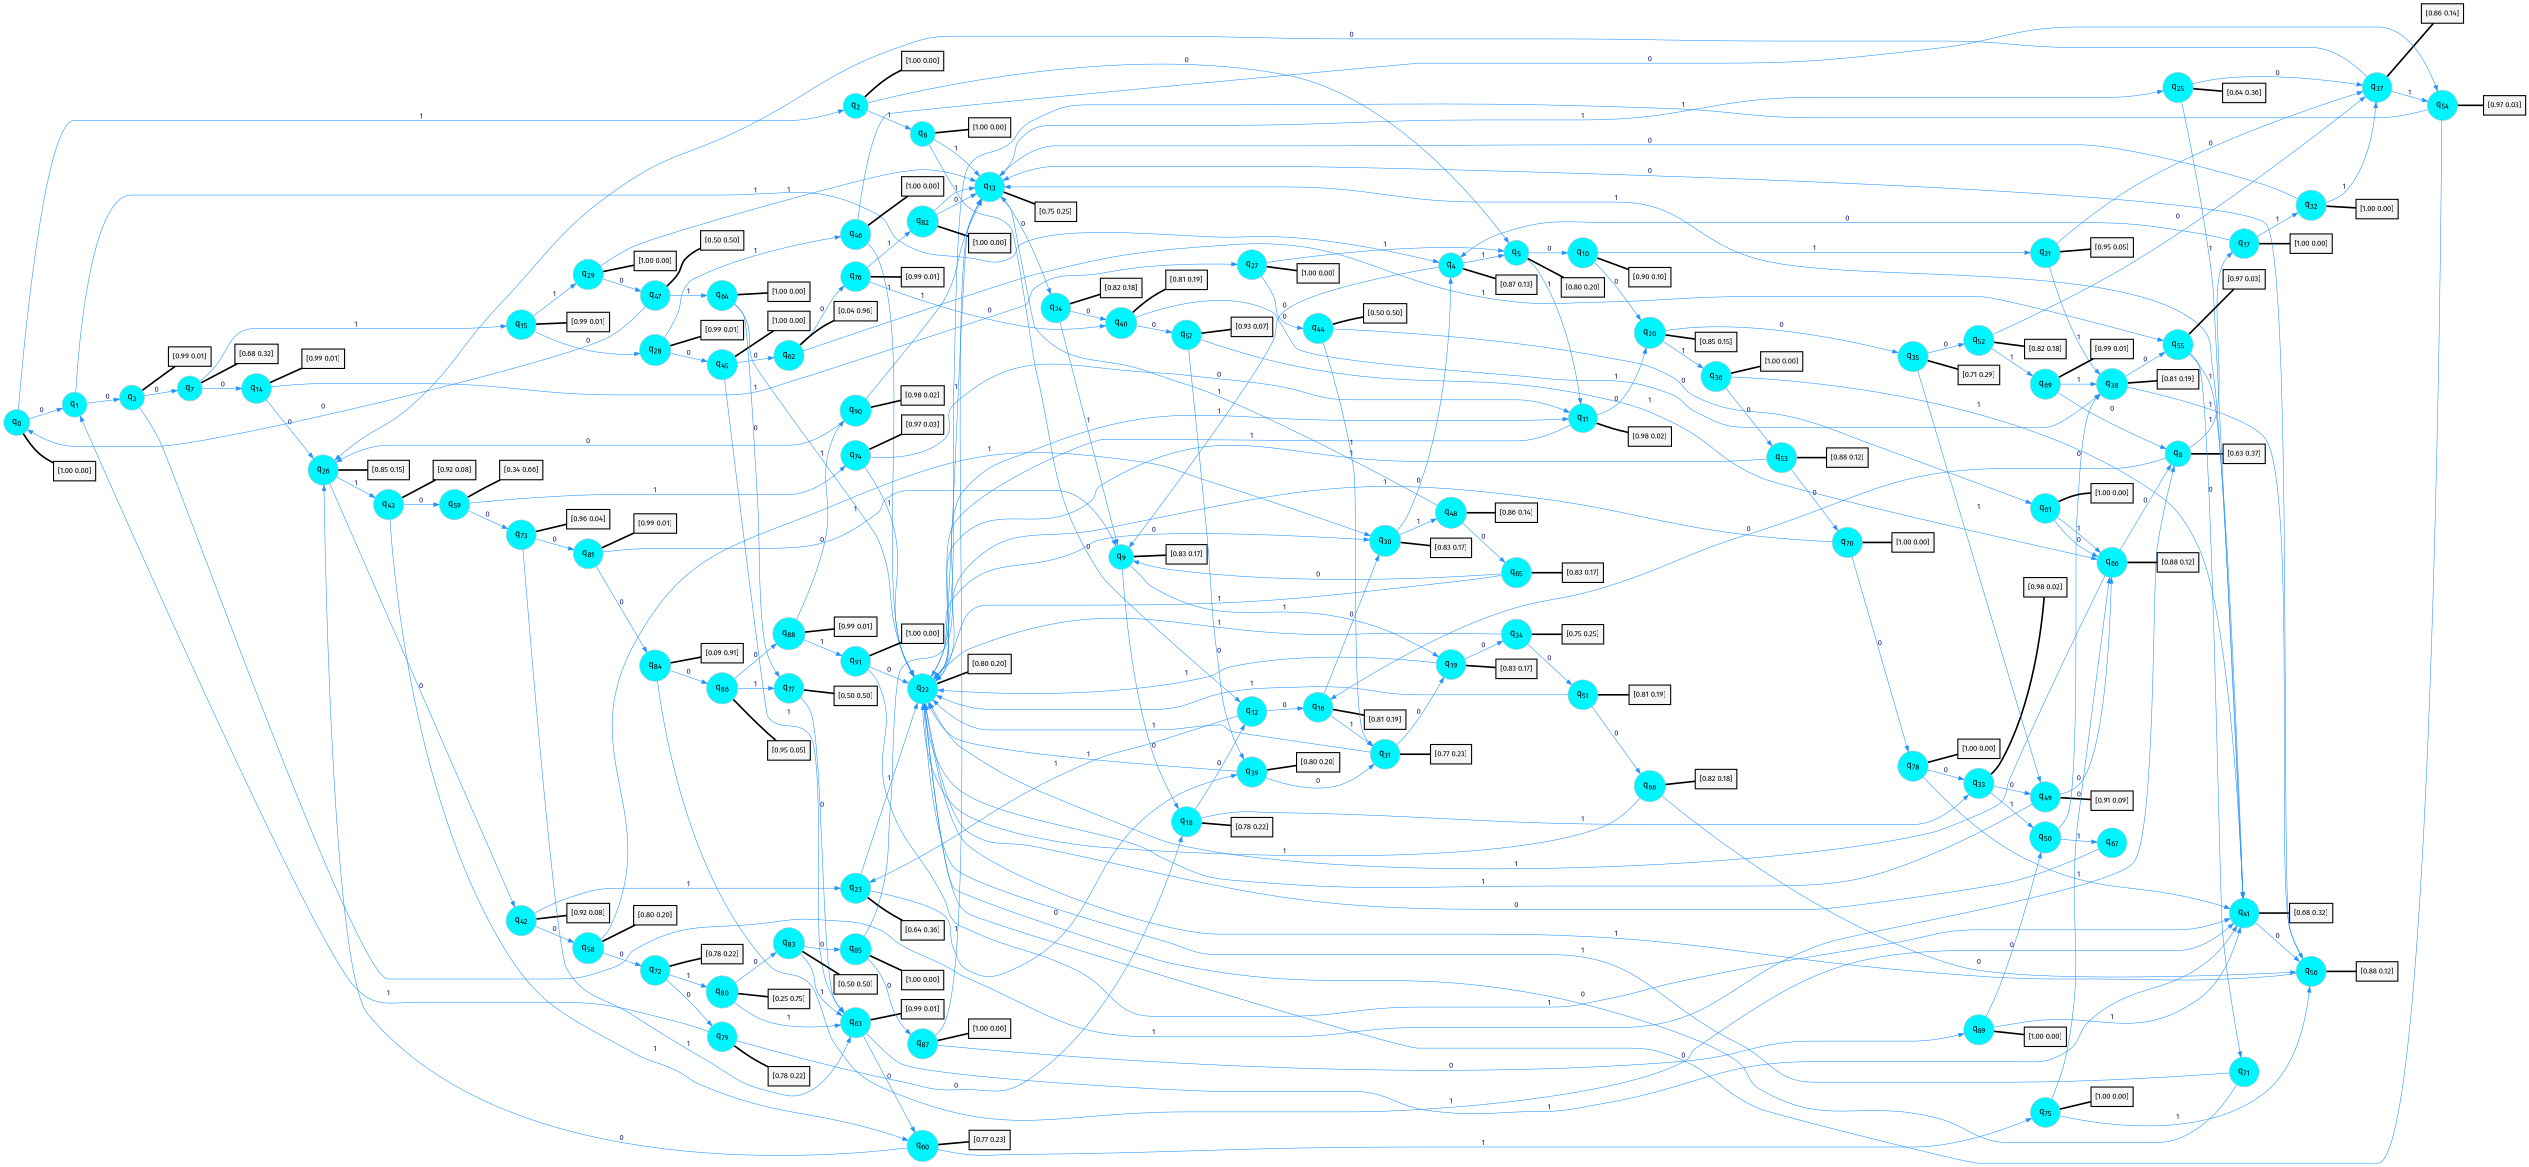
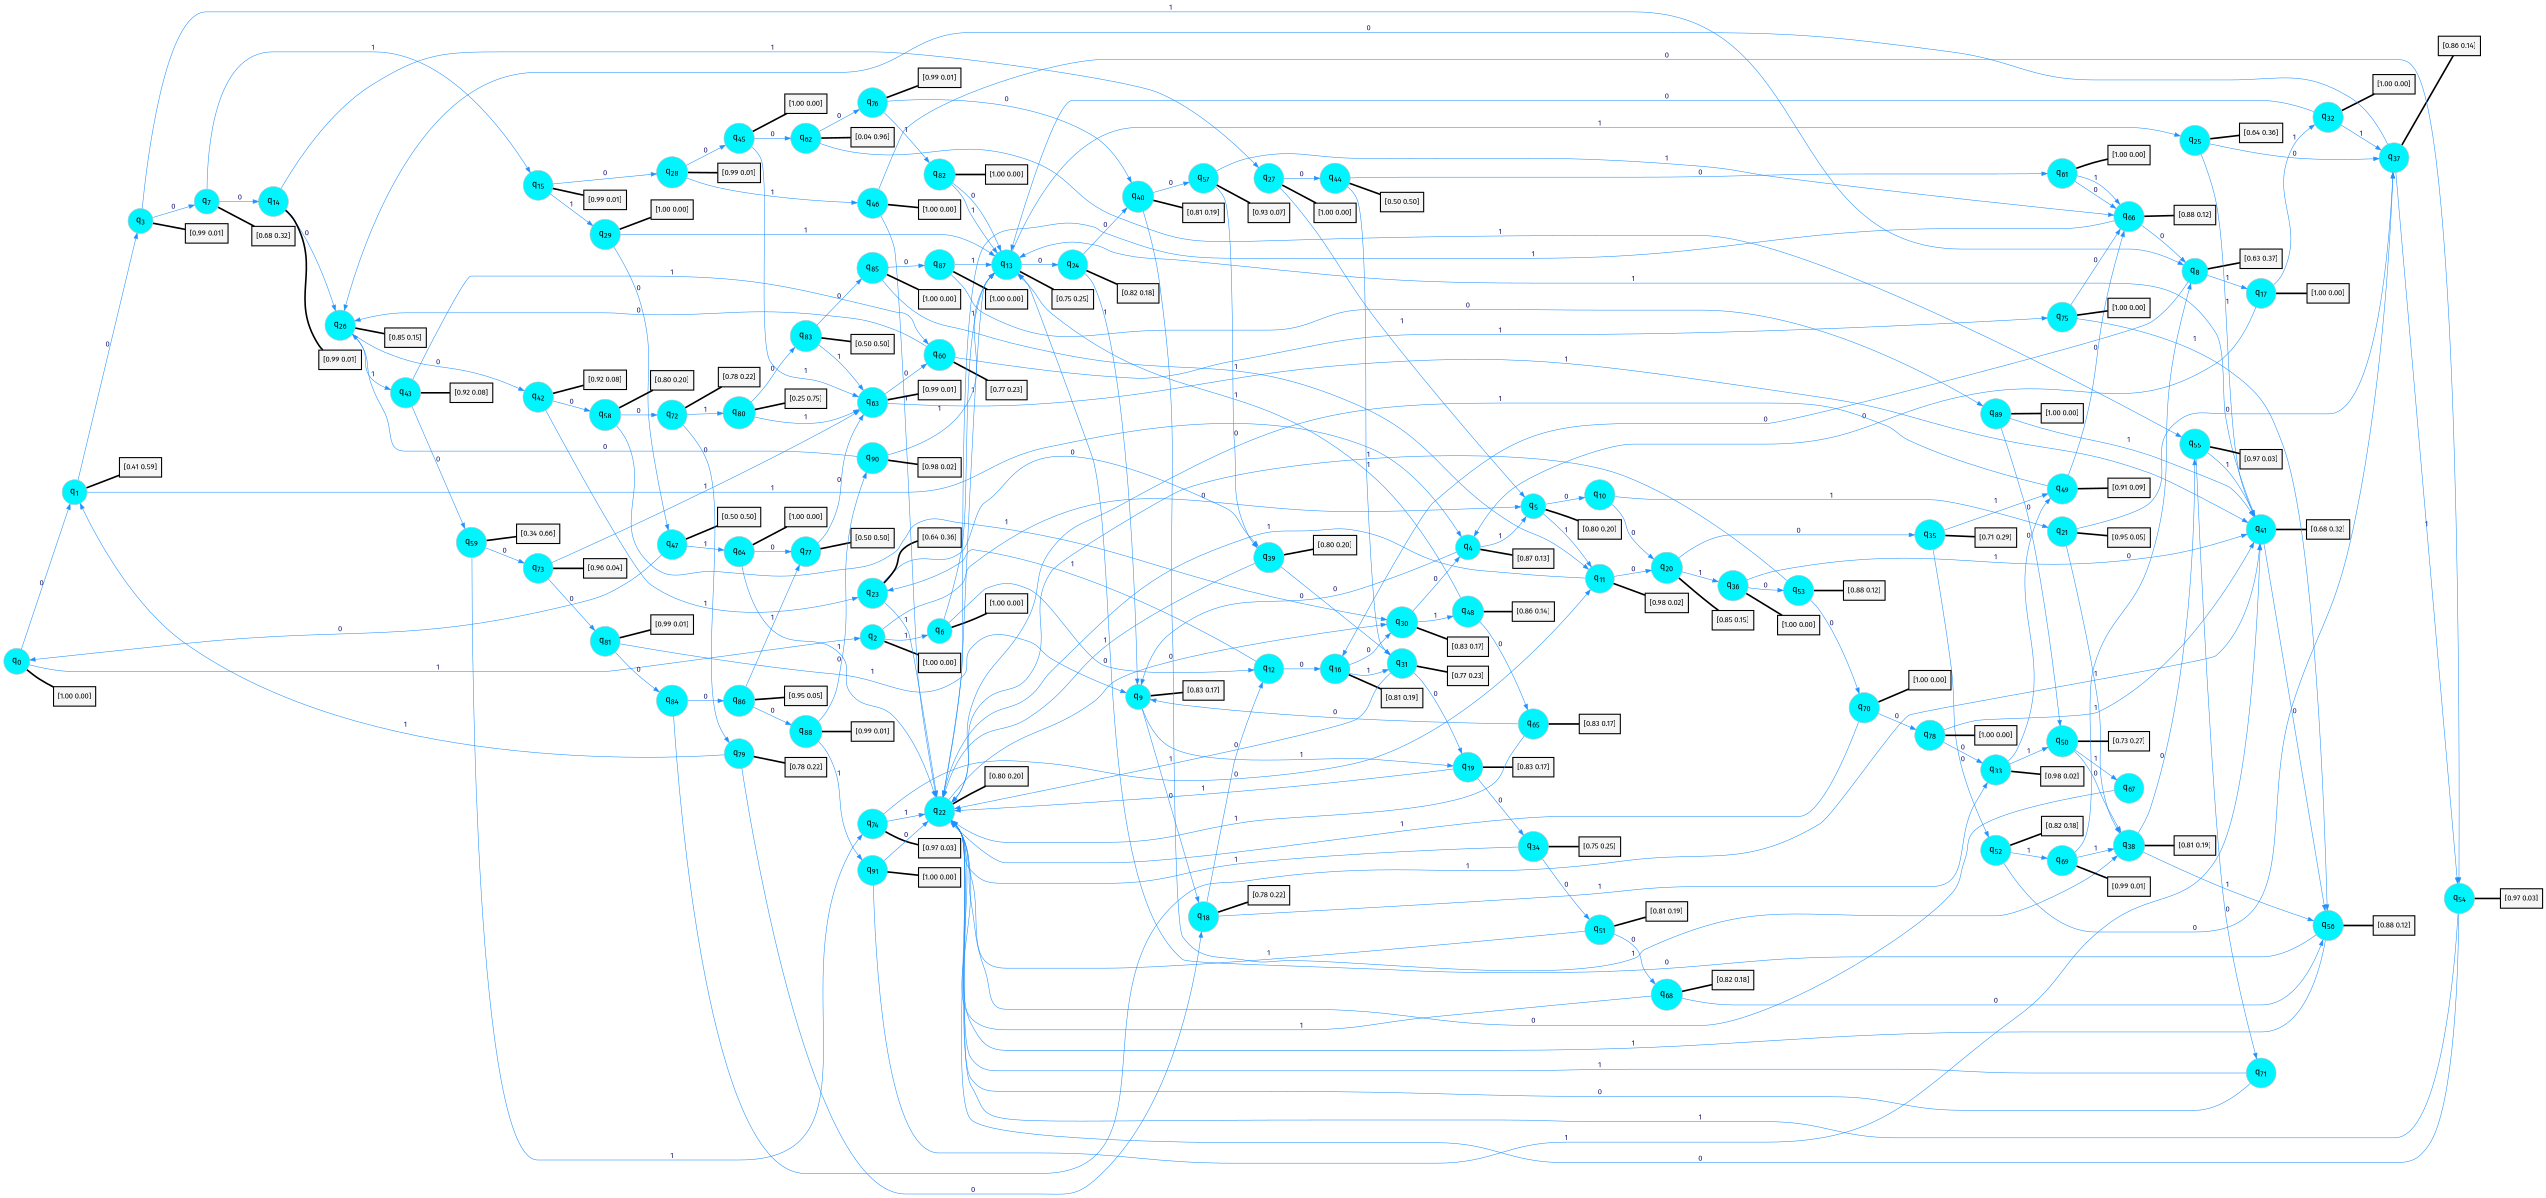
node "[0.90 0.10]": removed
node "[0.41 0.59]": added
node "[0.09 0.91]": removed
node "[0.73 0.27]": added
